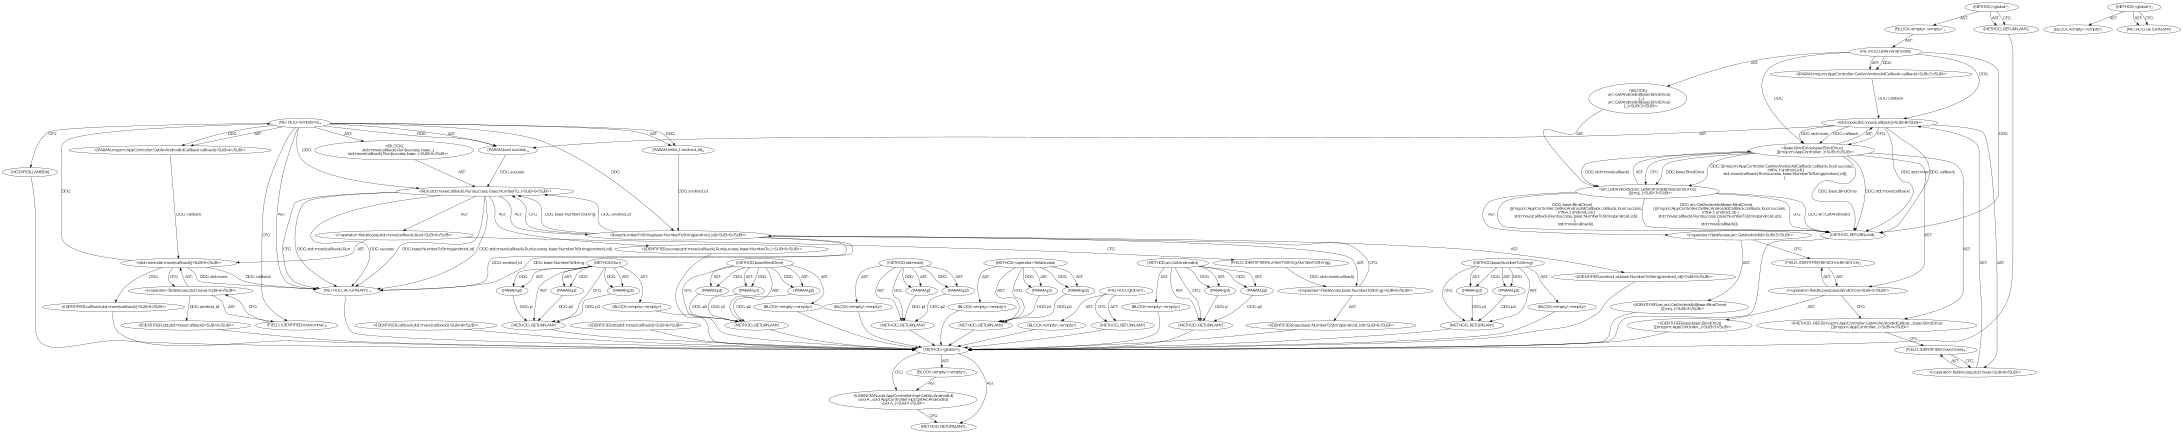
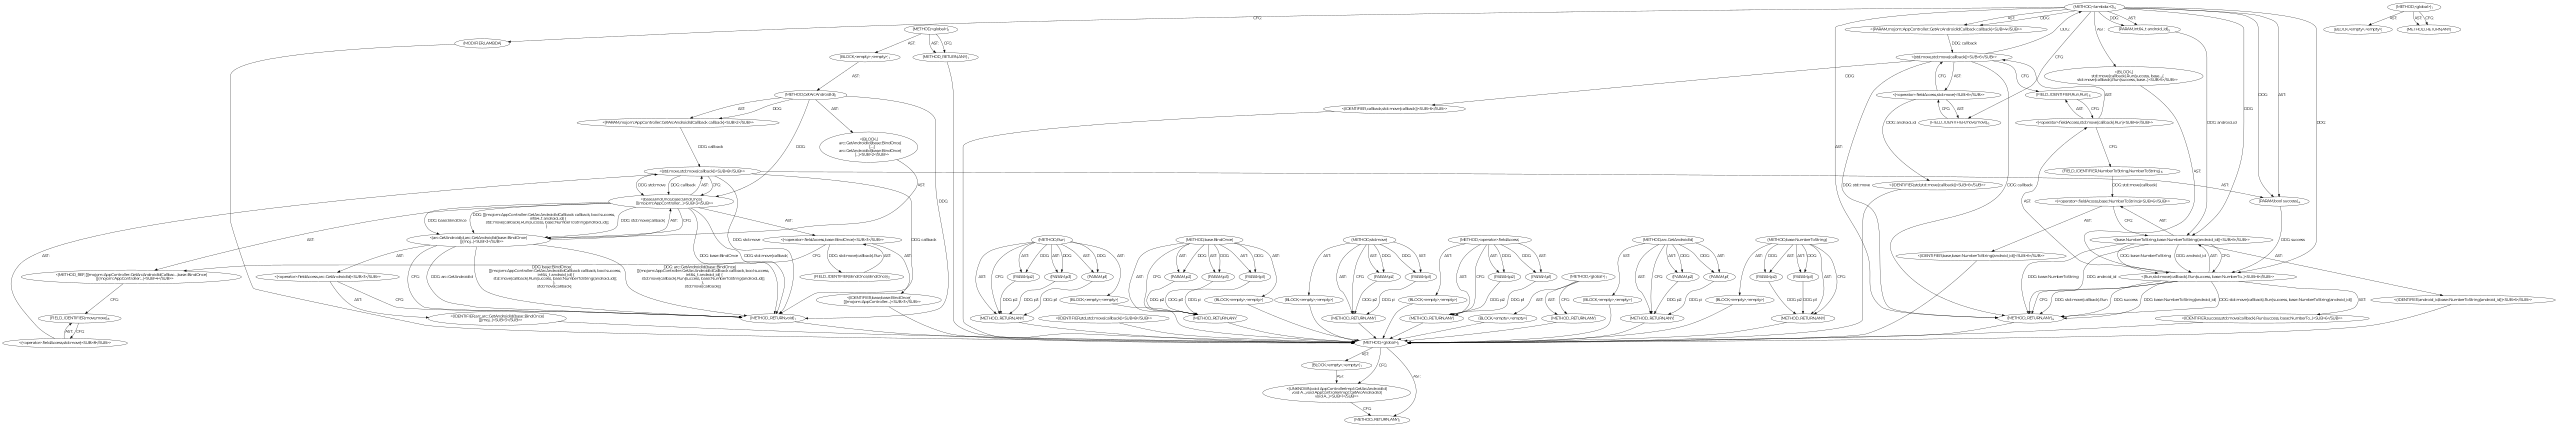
edge "(METHOD,GetArcAndroidId)" -> "<(std.move,std::move(callback))<SUB>8</SUB>>": removed, label "DDG:"
node "(FIELD_IDENTIFIER,Run,Run)": added
edge "<(std.move,std::move(callback))<SUB>8</SUB>>" -> "<(<operator>.fieldAccess,std::move)<SUB>8</SUB>>": removed, label "AST:"
edge "<(<operator>.fieldAccess,arc::GetAndroidId)<SUB>3</SUB>>" -> "(FIELD_IDENTIFIER,BindOnce,BindOnce)": now "<(<operator>.fieldAccess,arc::GetAndroidId)<SUB>3</SUB>>" -> "(METHOD_RETURN,void)"
edge "<(std.move,std::move(callback))<SUB>6</SUB>>" -> "<(<operator>.fieldAccess,std::move)<SUB>6</SUB>>": label "CFG: " -> "AST: "
edge "<(<operator>.fieldAccess,std::move)<SUB>6</SUB>>" -> "<(std.move,std::move(callback))<SUB>6</SUB>>": label "AST: " -> "CFG: "
edge "<(<operator>.fieldAccess,base::BindOnce)<SUB>3</SUB>>" -> "(FIELD_IDENTIFIER,BindOnce,BindOnce)": label "AST: " -> "DDG: std::move(callback).Run"
node "<(IDENTIFIER,callback,std::move(callback))<SUB>8</SUB>>": removed
